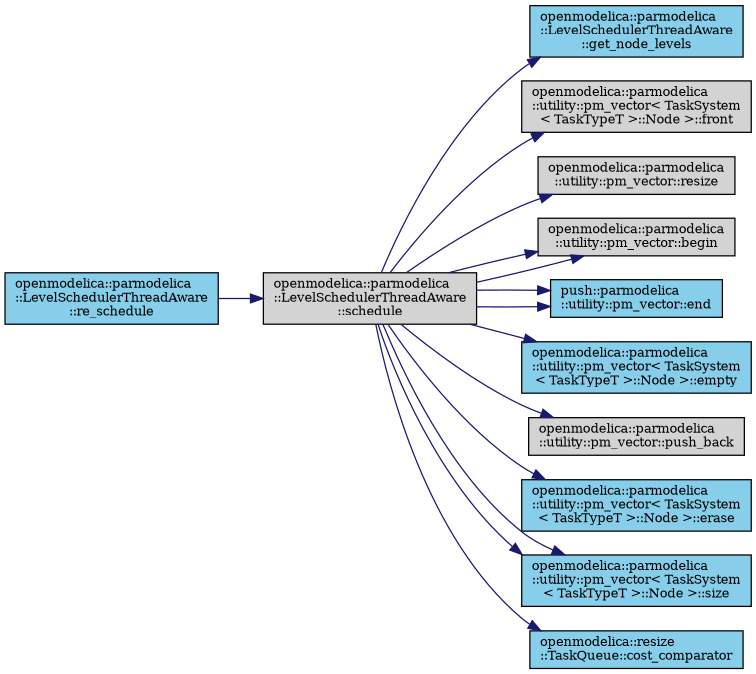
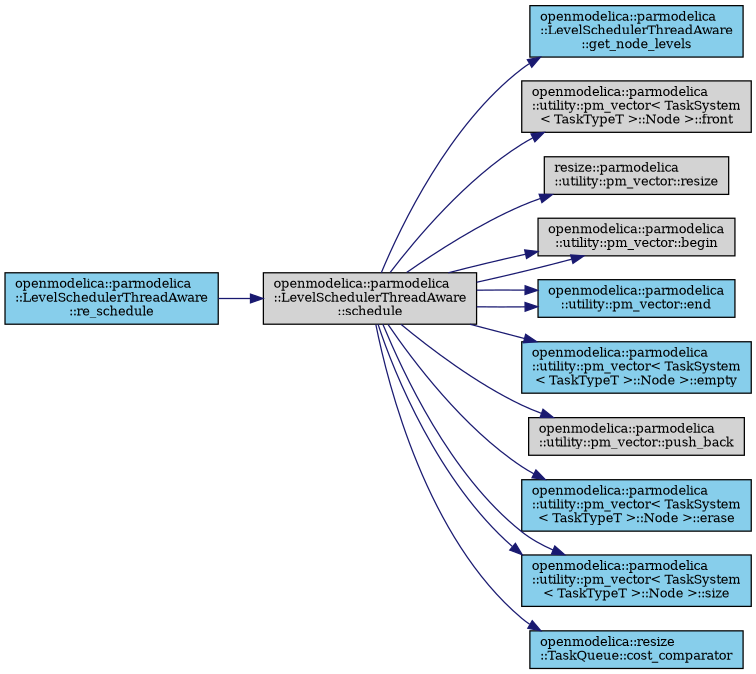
node "openmodelica::parmodelica ::utility::pm_vector::resize": label "openmodelica::parmodelica ::utility::pm_vector::resize" -> "resize::parmodelica ::utility::pm_vector::resize"
node "push::parmodelica ::utility::pm_vector::end": label "push::parmodelica ::utility::pm_vector::end" -> "openmodelica::parmodelica ::utility::pm_vector::end"
